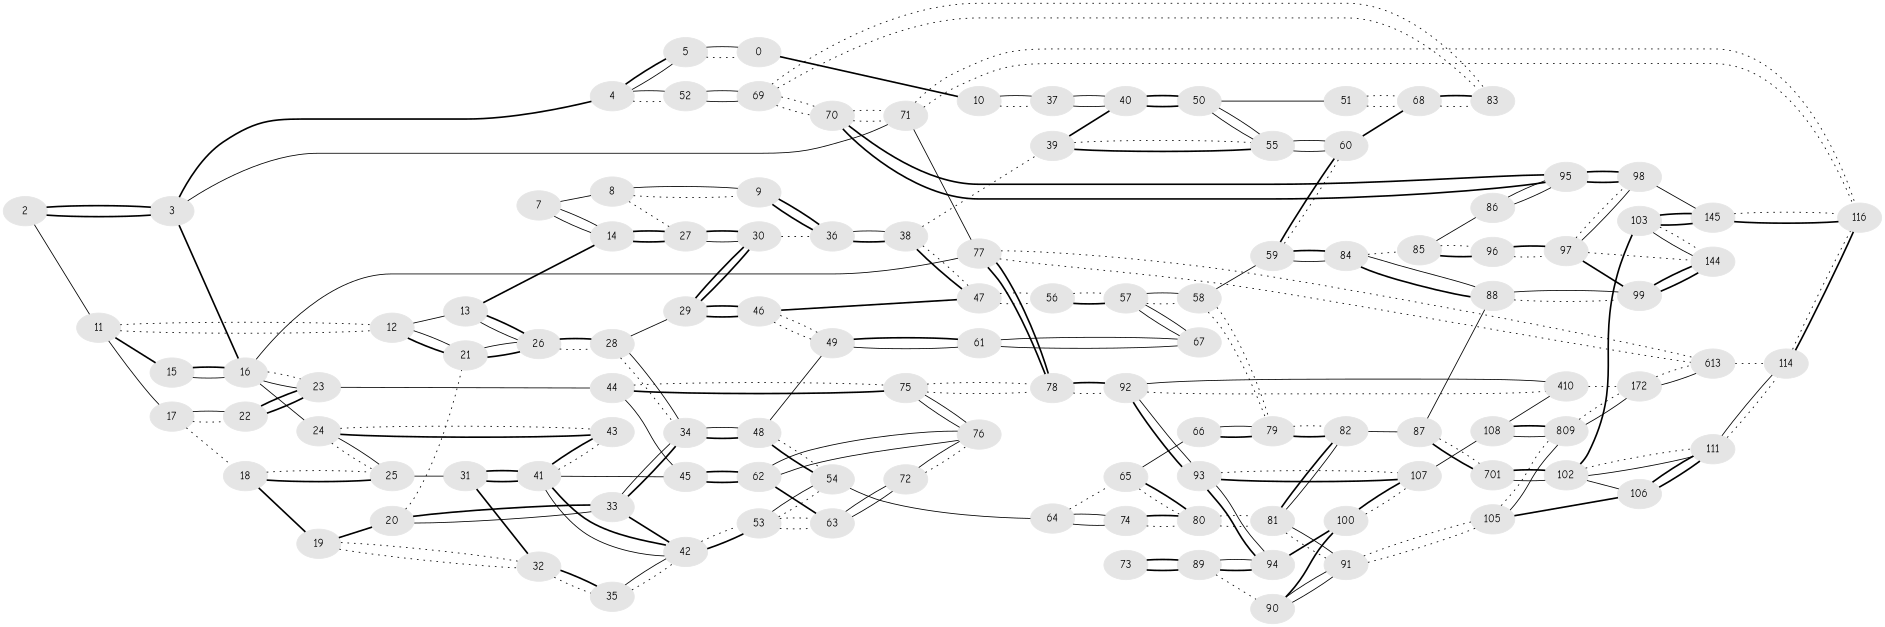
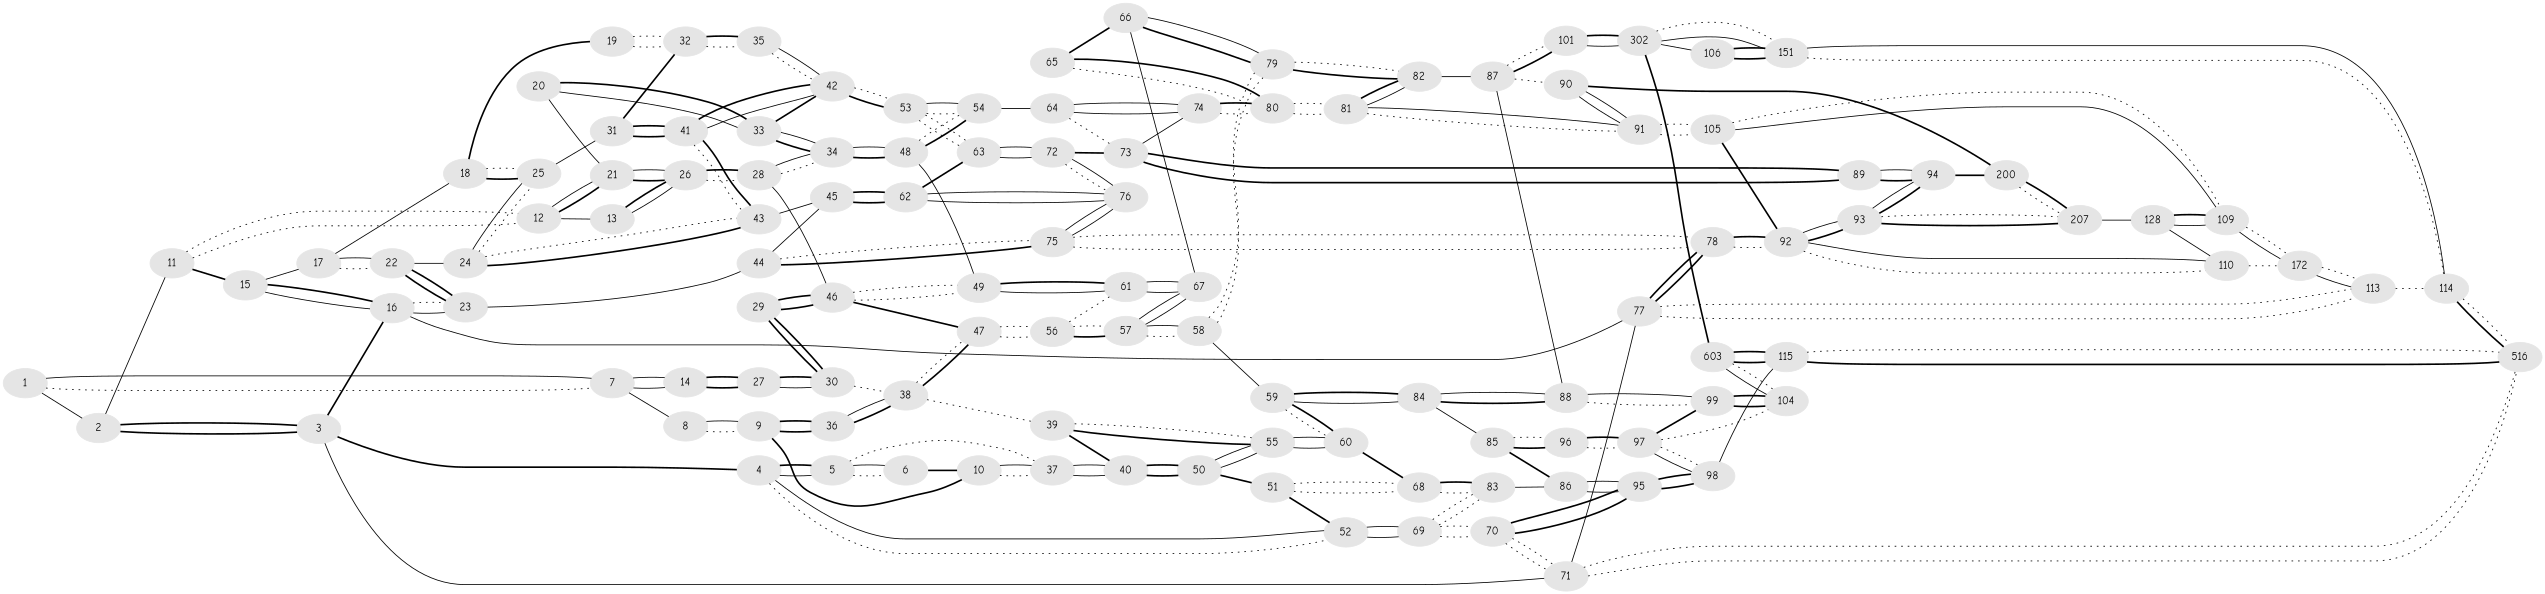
node "0": label "0" -> "6"
edge "50" -- "51": style solid -> bold
edge "74" -- "73": added
edge "66" -- "67": added
edge "72" -- "73": added
edge "8" -- "27": removed
node "145": label "145" -> "115"
node "116": label "116" -> "516"
node "103": label "103" -> "603"
edge "86" -- "85": style solid -> bold
edge "30" -- "36": now "30" -- "38"
edge "85" -- "84": style dotted -> solid
node "144": label "144" -> "104"
edge "14" -- "13": removed
edge "61" -- "56": added
edge "29" -- "28": now "46" -- "28"
node "613": label "613" -> "113"
edge "11" -- "17": now "15" -- "17"
node "1": added
node "410": label "410" -> "110"
edge "16" -- "24": now "22" -- "24"
node "108": label "108" -> "128"
node "809": label "809" -> "109"
edge "5" -- "37": added
edge "21" -- "20": style dotted -> solid
edge "17" -- "18": style dotted -> solid
node "111": label "111" -> "151"
edge "66" -- "65": style solid -> bold
node "701": label "701" -> "101"
node "102": label "102" -> "302"
node "107": label "107" -> "207"
edge "41" -- "45": now "43" -- "45"
edge "86" -- "83": added
edge "65" -- "64": now "73" -- "64"
edge "9" -- "10": added
edge "106" -- "105": now "92" -- "105"
edge "51" -- "52": added
node "100": label "100" -> "200"
edge "20" -- "19": removed
edge "89" -- "90": now "87" -- "90"
